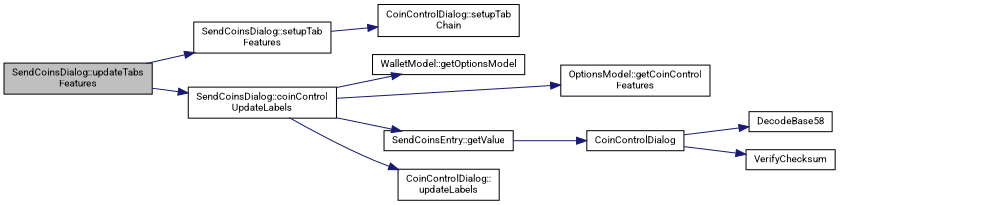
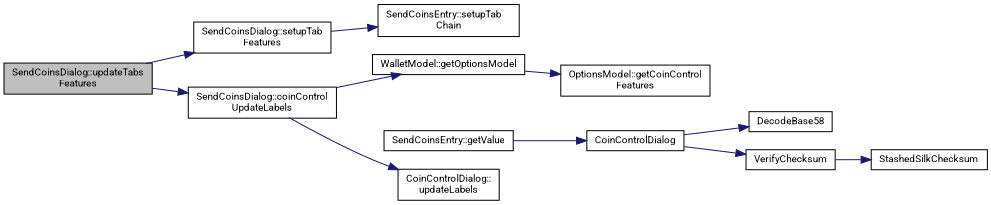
node "CoinControlDialog::setupTab Chain": label "CoinControlDialog::setupTab Chain" -> "SendCoinsEntry::setupTab Chain"
edge "SendCoinsDialog::coinControl UpdateLabels" -> "OptionsModel::getCoinControl Features": now "WalletModel::getOptionsModel" -> "OptionsModel::getCoinControl Features"
edge "SendCoinsDialog::coinControl UpdateLabels" -> "SendCoinsEntry::getValue": removed
node "StashedSilkChecksum": added
